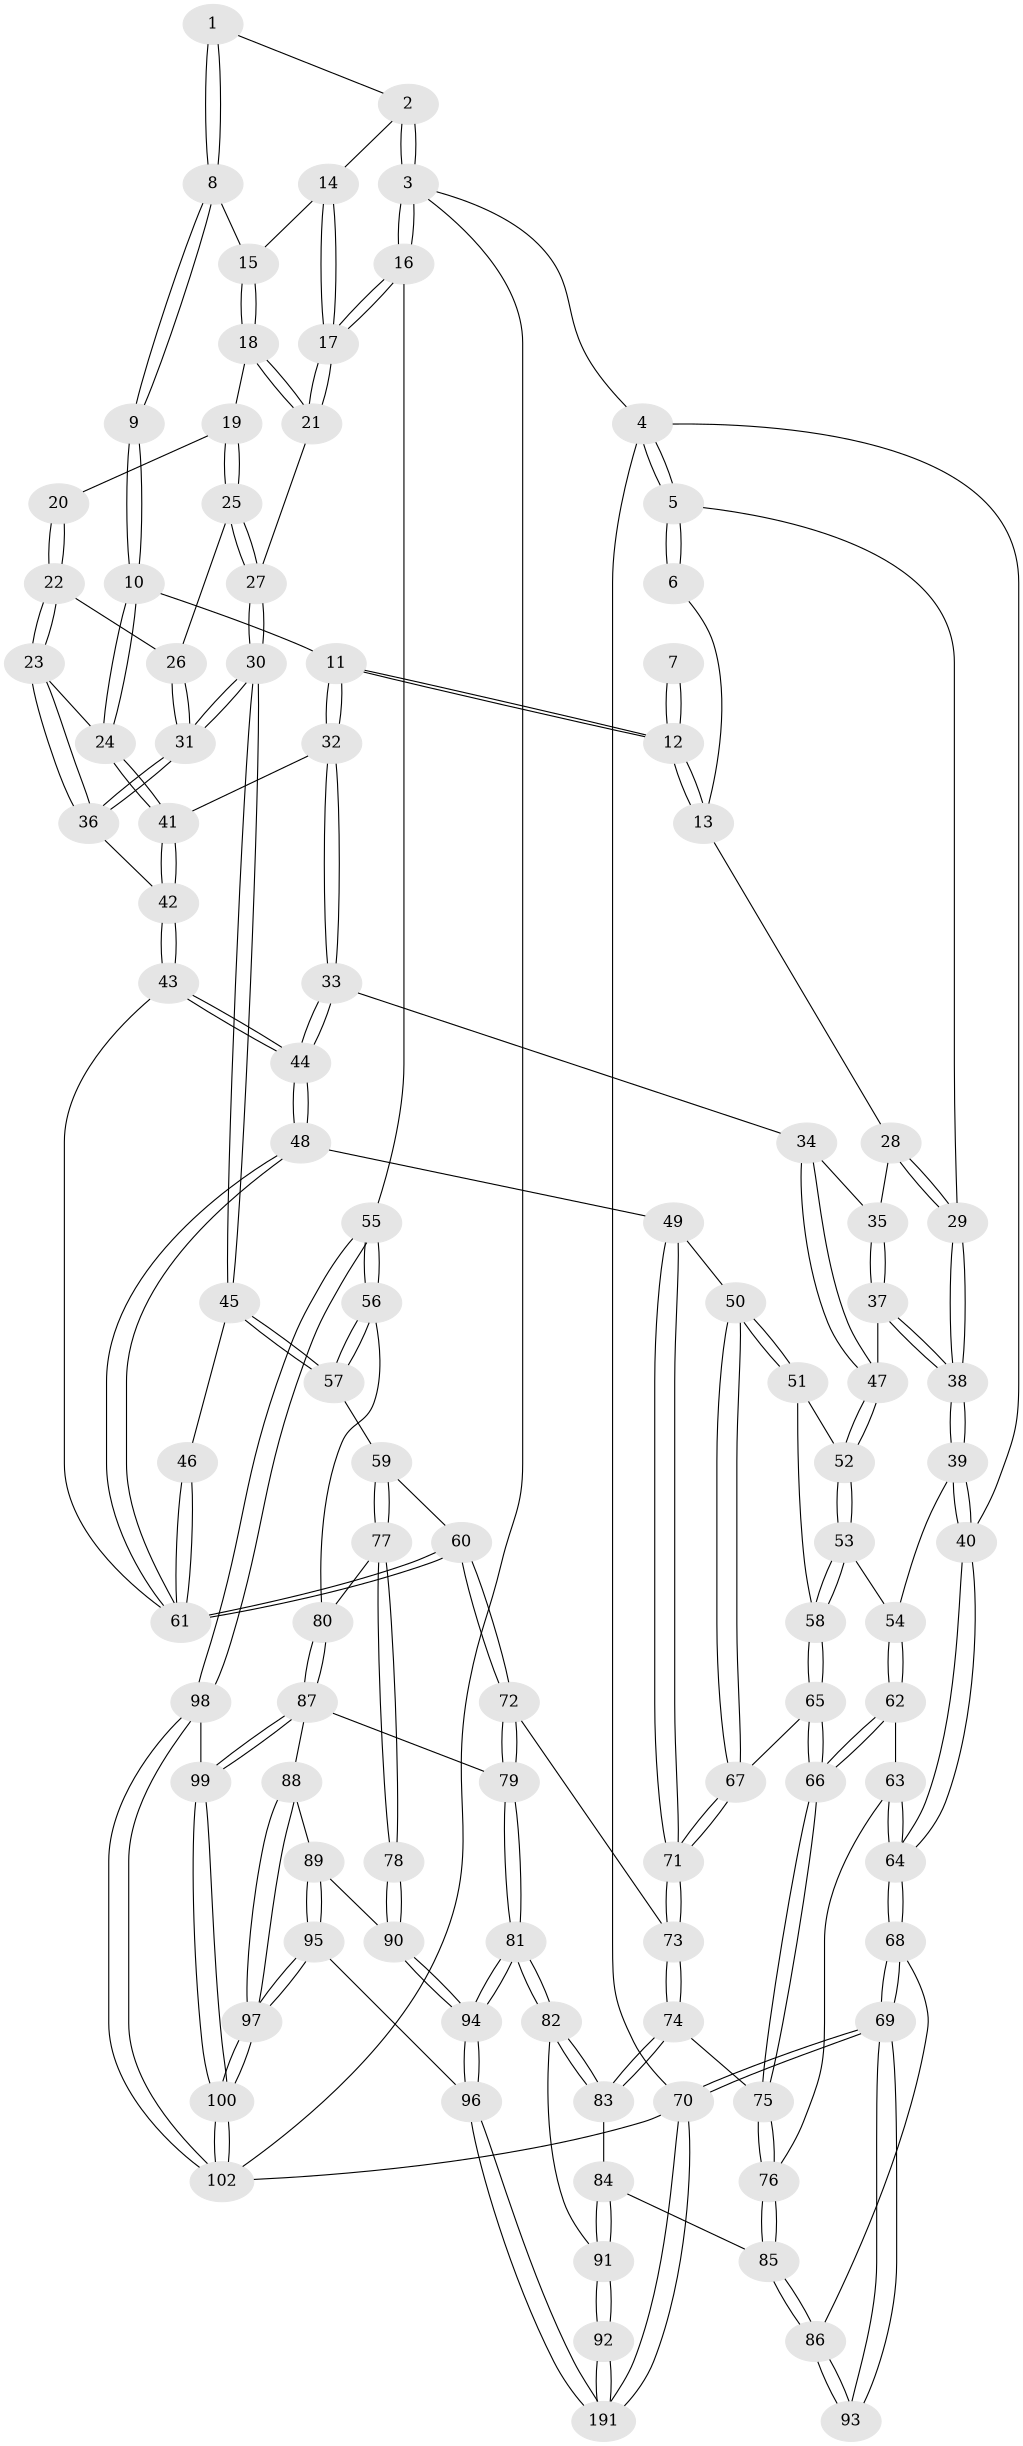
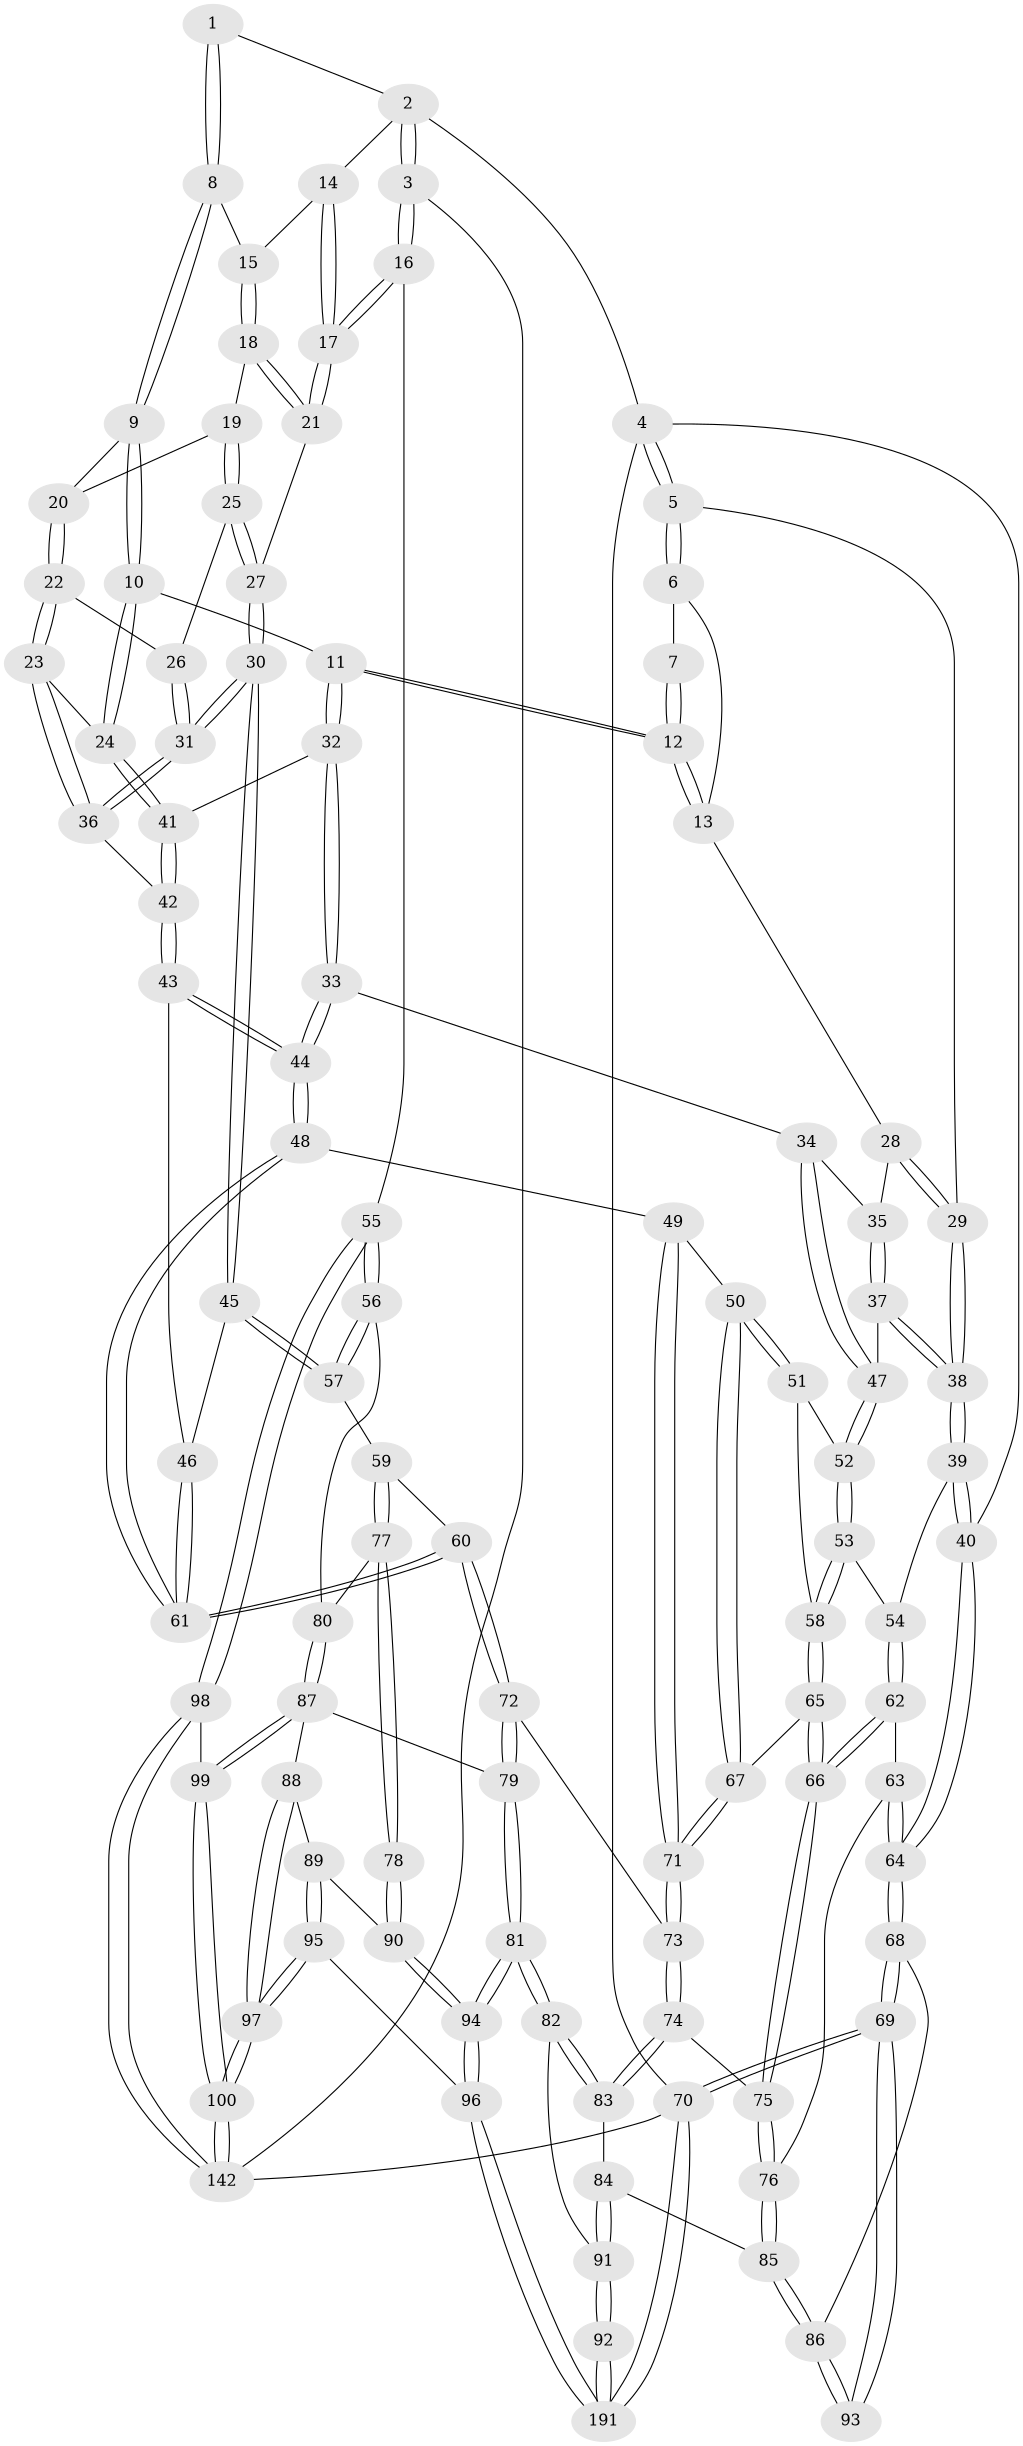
edge "3" -- "4": now "2" -- "4"
edge "9" -- "20": added
edge "6" -- "7": added
edge "43" -- "61": now "43" -- "46"
node "102": label "102" -> "142"
